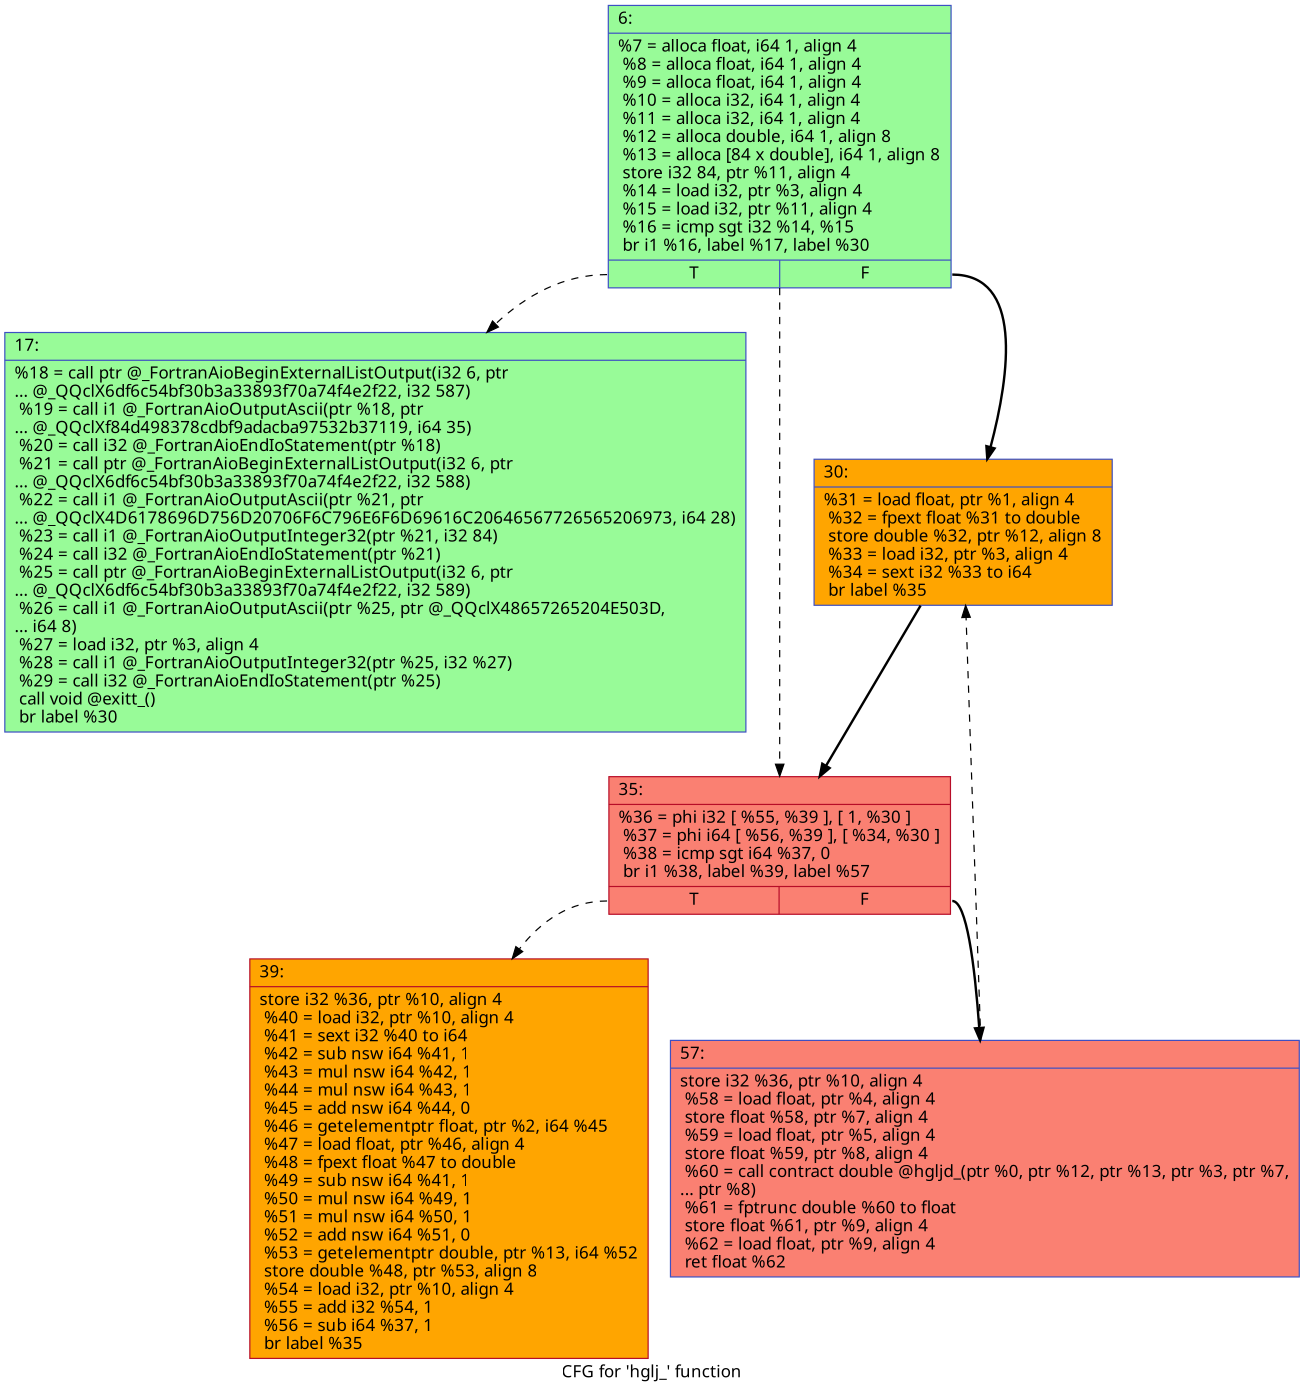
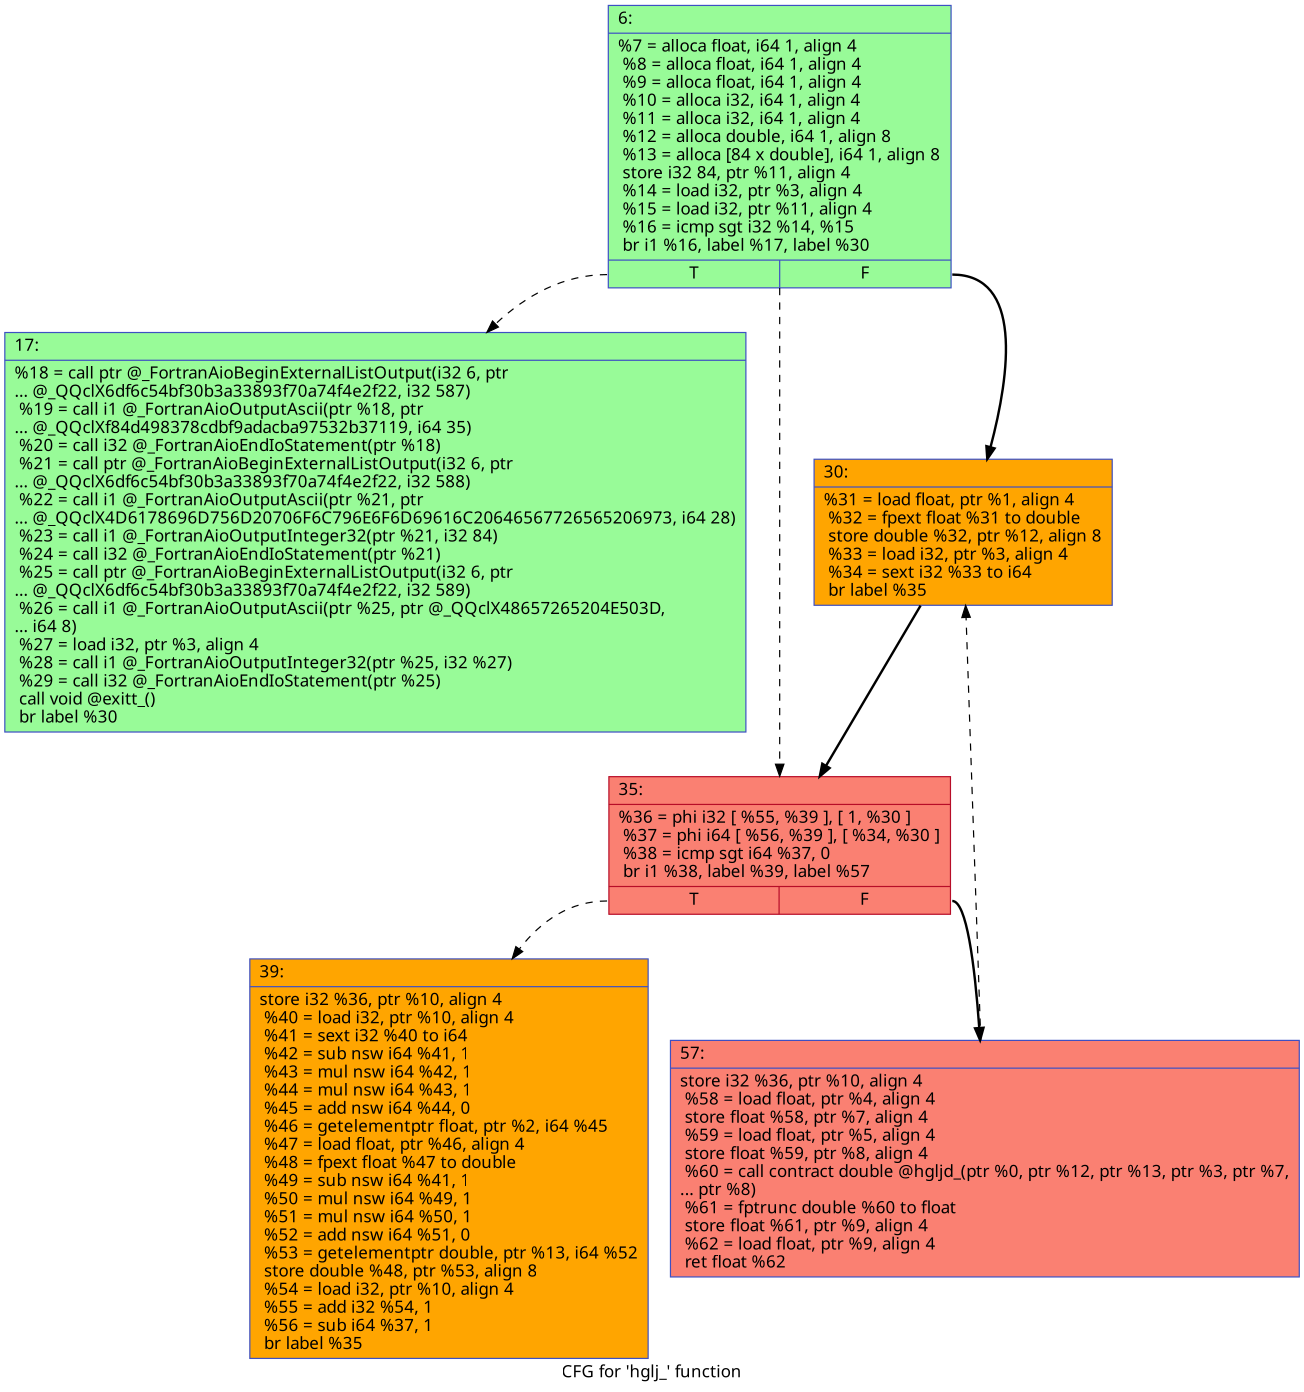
node "39:": color #b70d28ff -> #3d50c3ff
